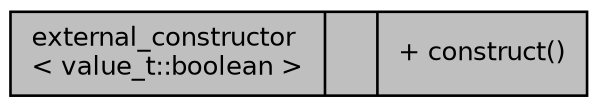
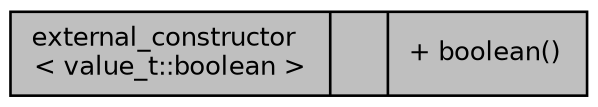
node "external_constructor": text "+ construct()" -> "+ boolean()"
